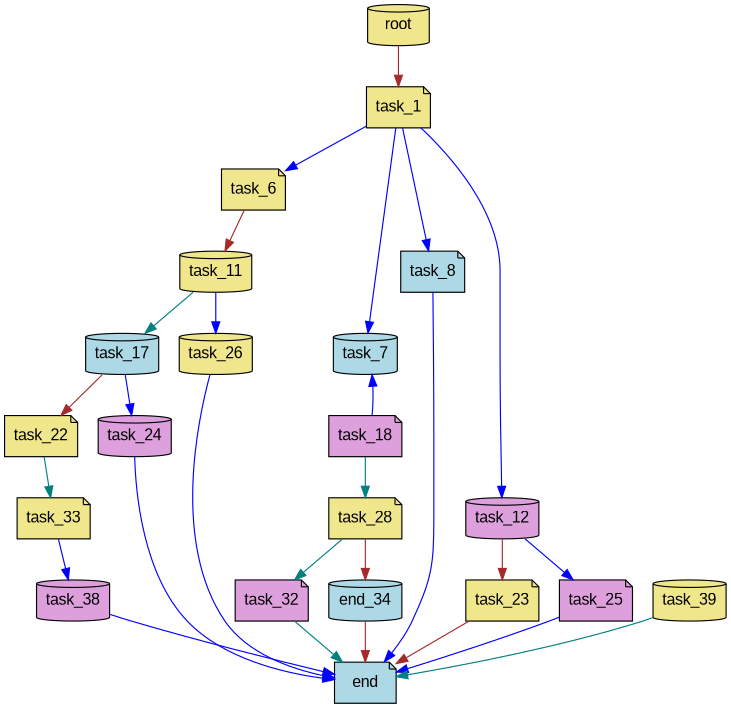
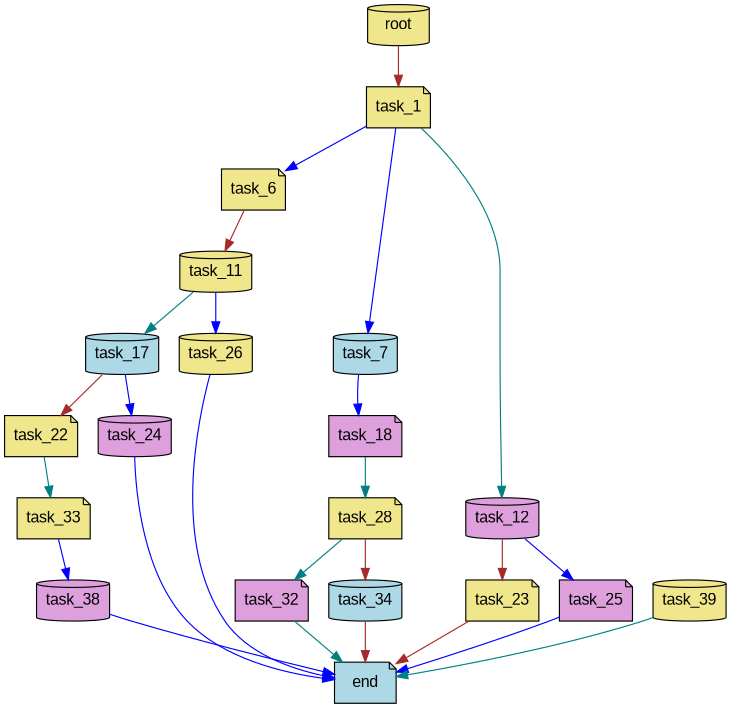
node "task_8": removed
edge "task_1" -> "task_12": color blue -> teal
edge "task_18" -> "task_7": reversed
node "end_34": label "end_34" -> "task_34"
